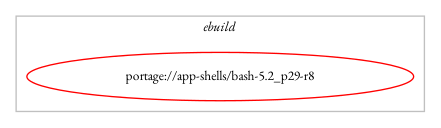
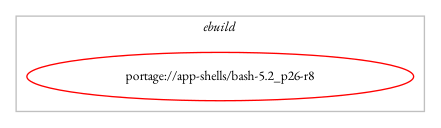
node "portage://app-shells/bash-5.2_p29-r8": label "portage://app-shells/bash-5.2_p29-r8" -> "portage://app-shells/bash-5.2_p26-r8"
